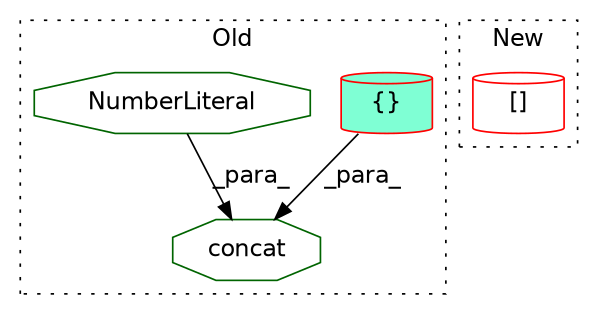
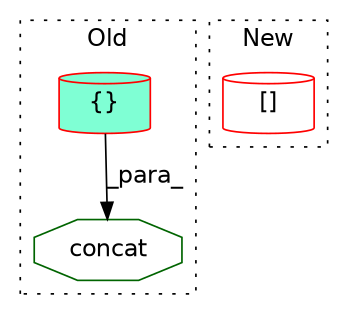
node "NumberLiteral": removed
